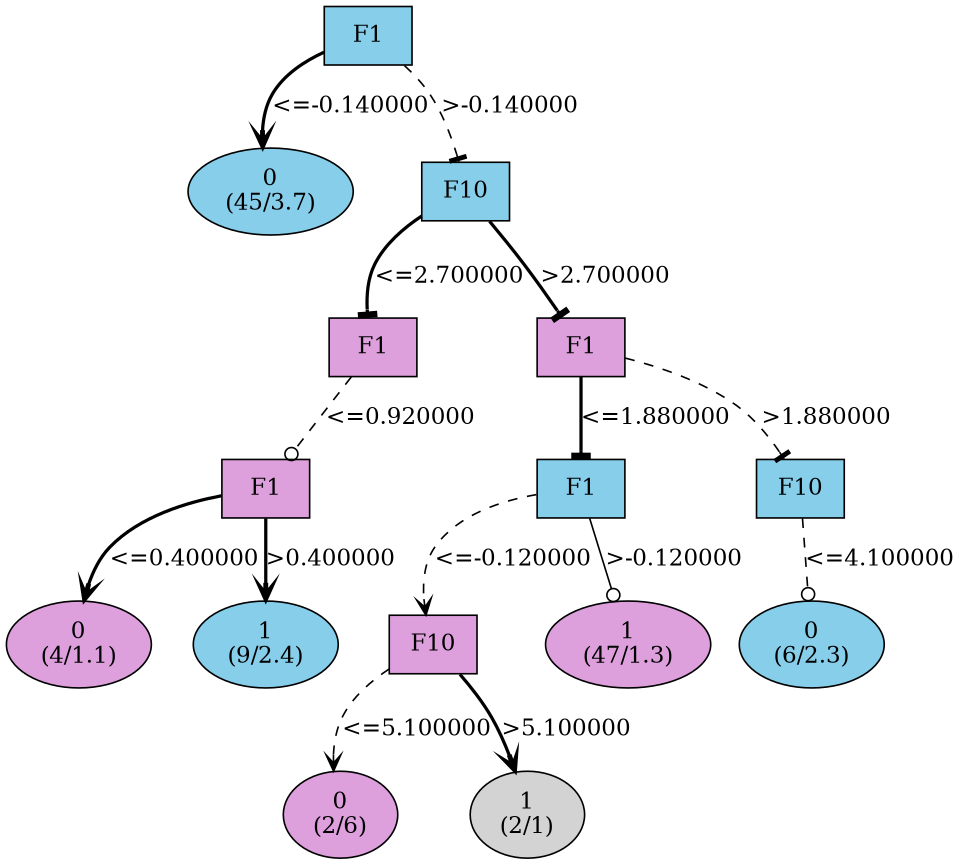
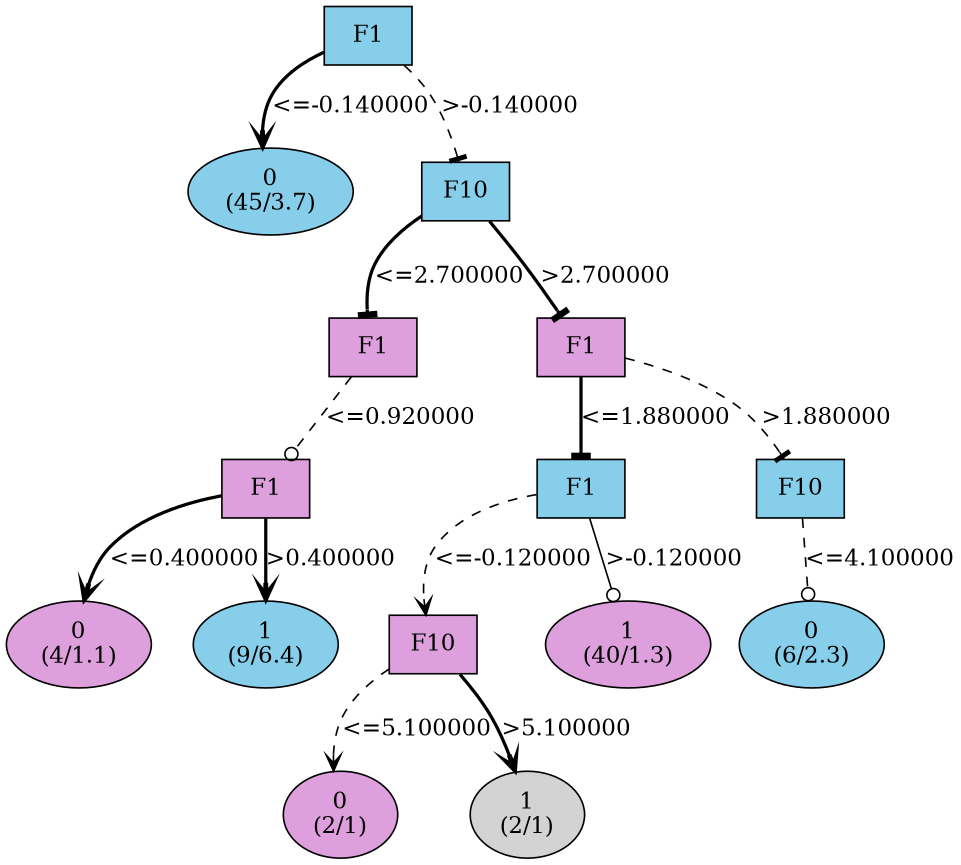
node "1 (9/2.4)": label "1 (9/2.4)" -> "1 (9/6.4)"
node "1 (47/1.3)": label "1 (47/1.3)" -> "1 (40/1.3)"
node "0 (2/6)": label "0 (2/6)" -> "0 (2/1)"
